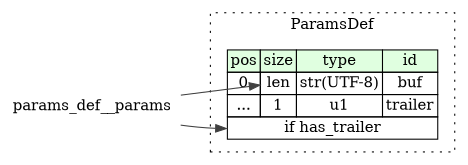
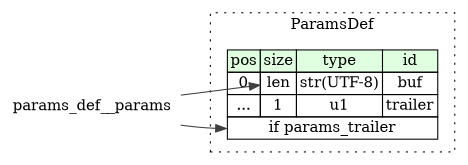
node "pos": text "if has_trailer" -> "if params_trailer"
